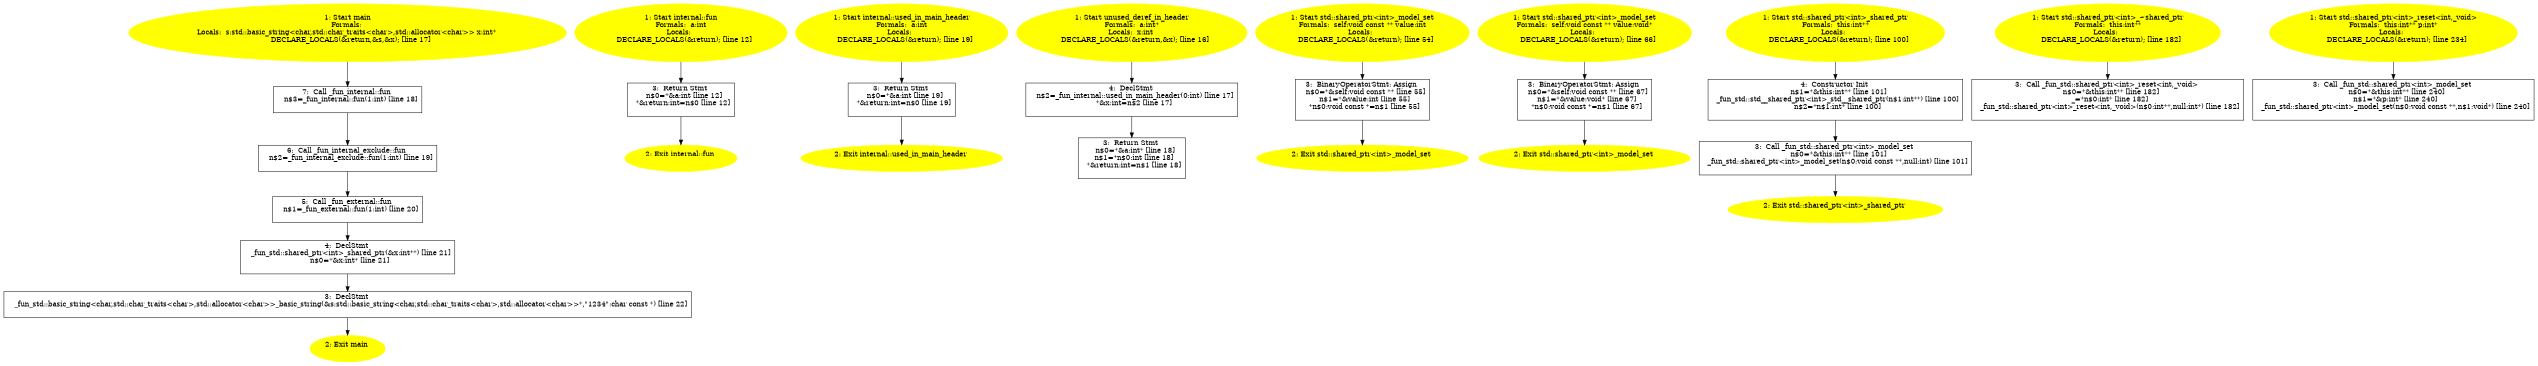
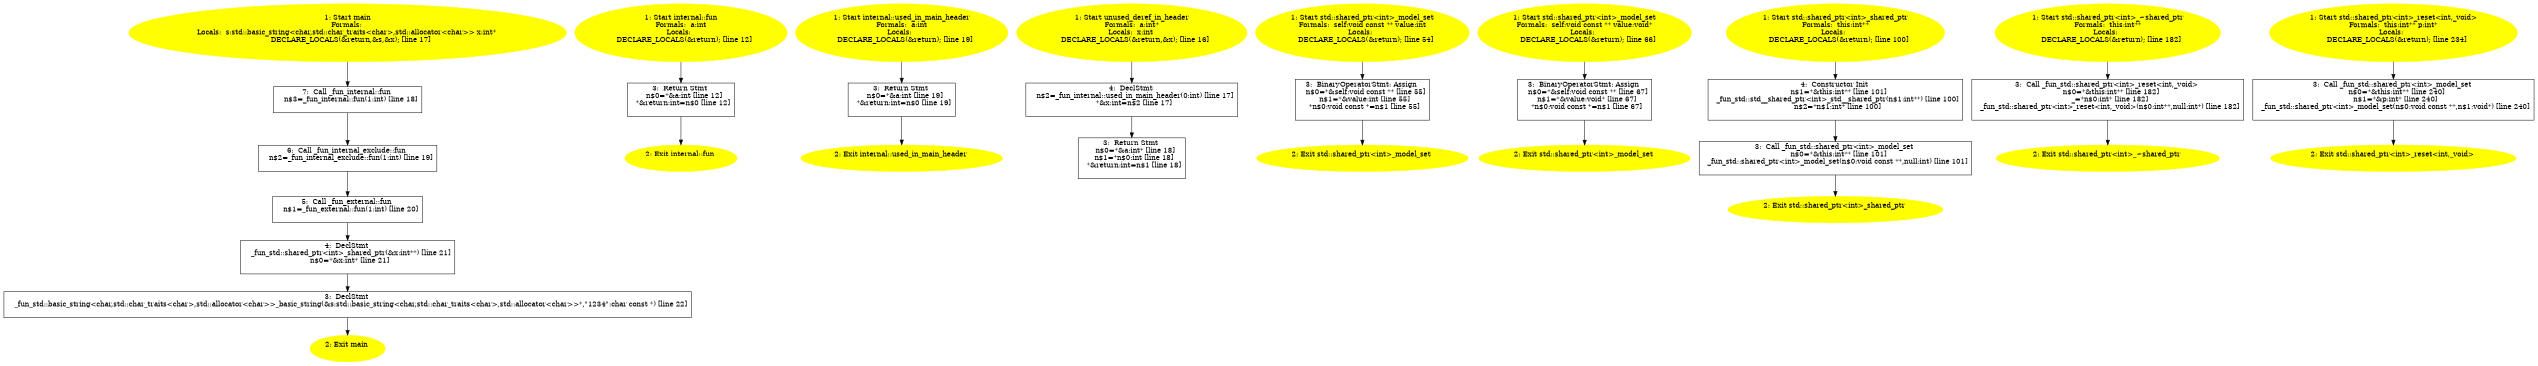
node "2: Exit std::shared_ptr<int>_~shared_ptr": added
node "2: Exit std::shared_ptr<int>_reset<int,_void>": added
